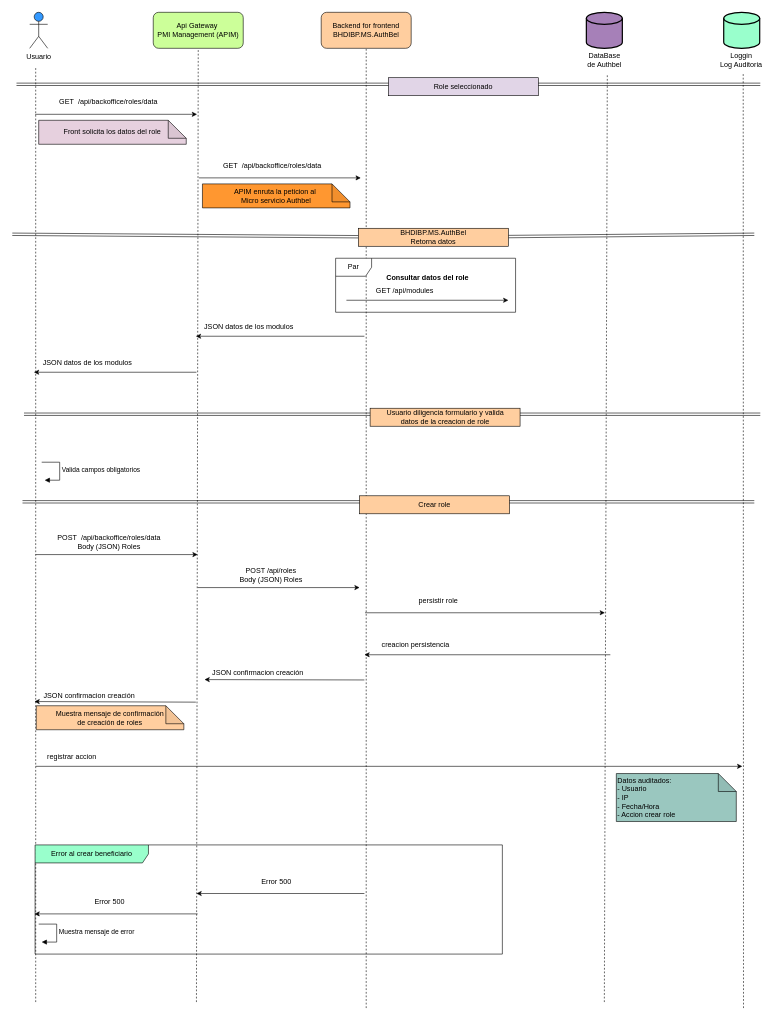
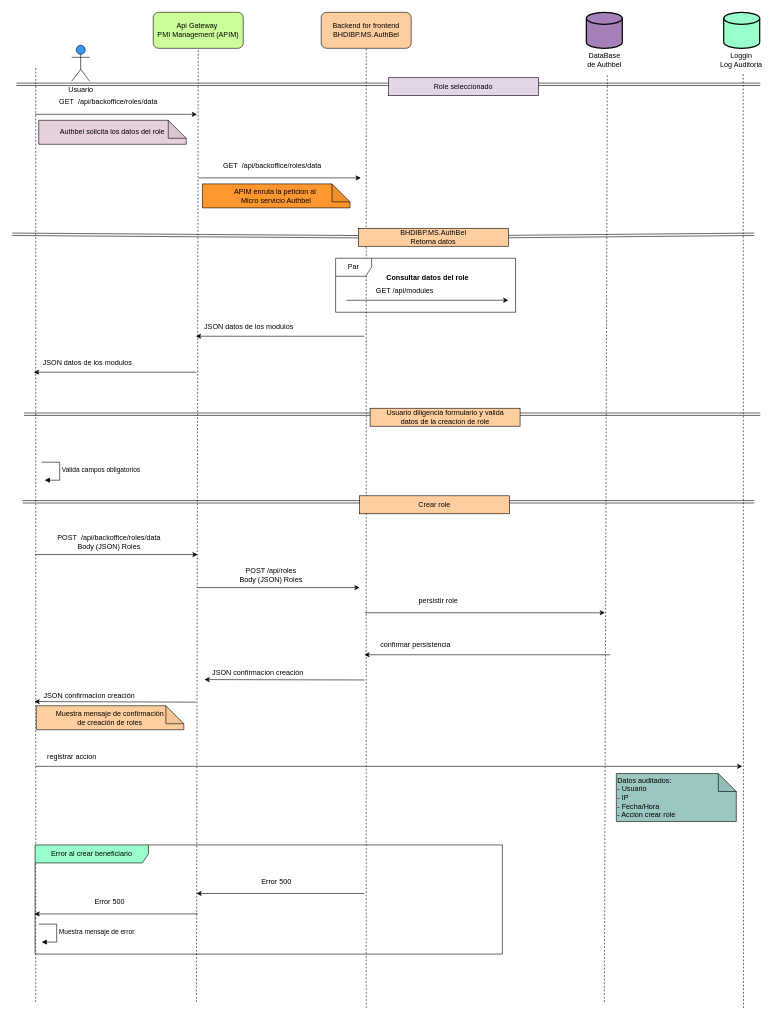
node "Usuario": moved (39, 30) -> (81, 63)
node "Front solicita los datos del role": label "Front solicita los datos del role" -> "Authbel solicita los datos del role"
node "creacion persistencia": label "creacion persistencia" -> "confirmar persistencia"
